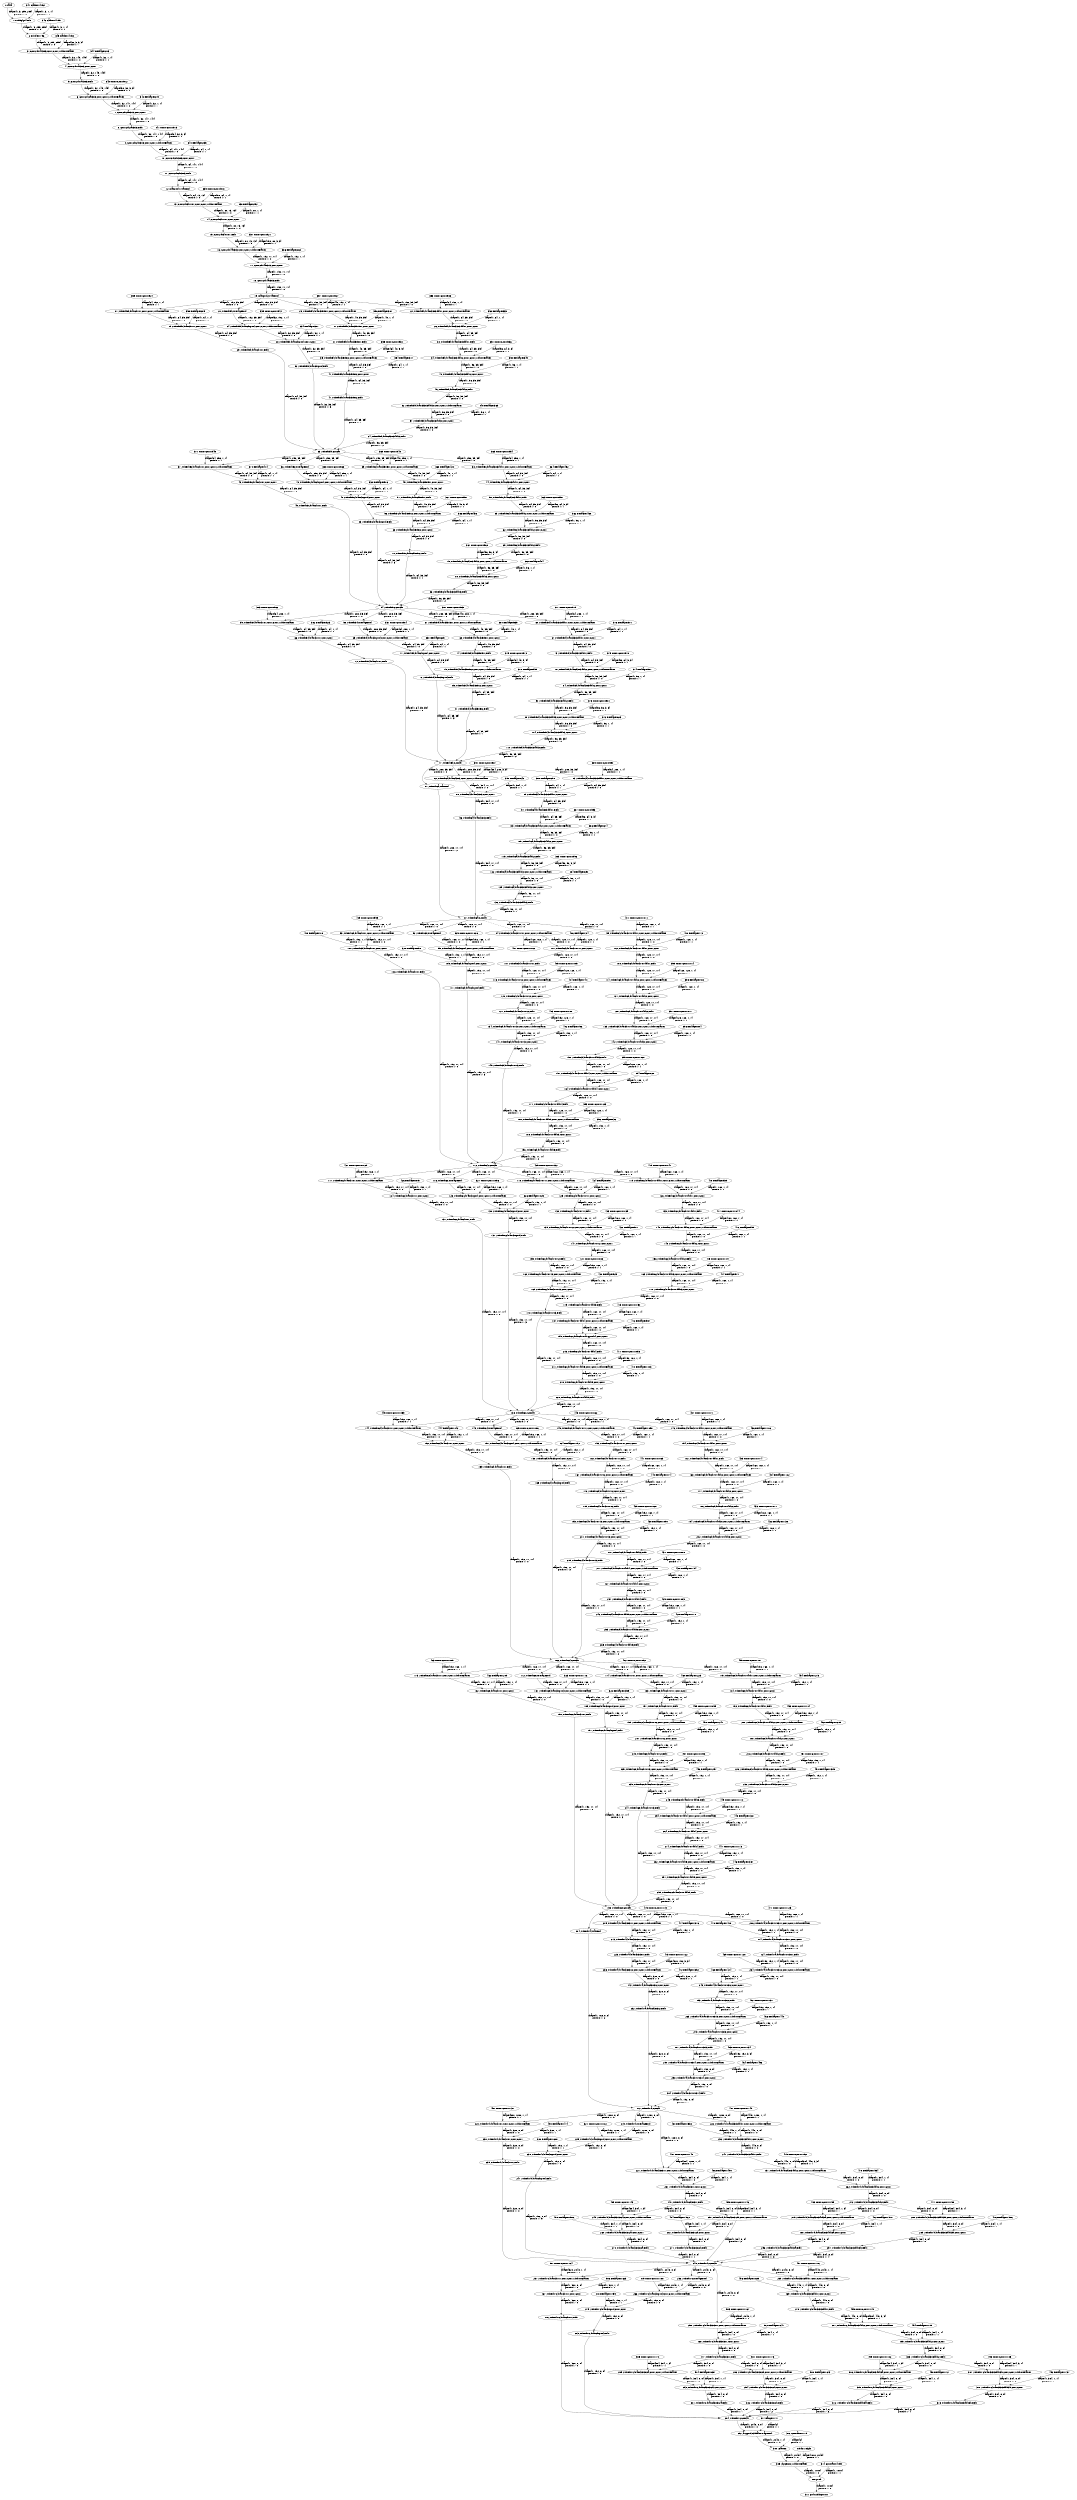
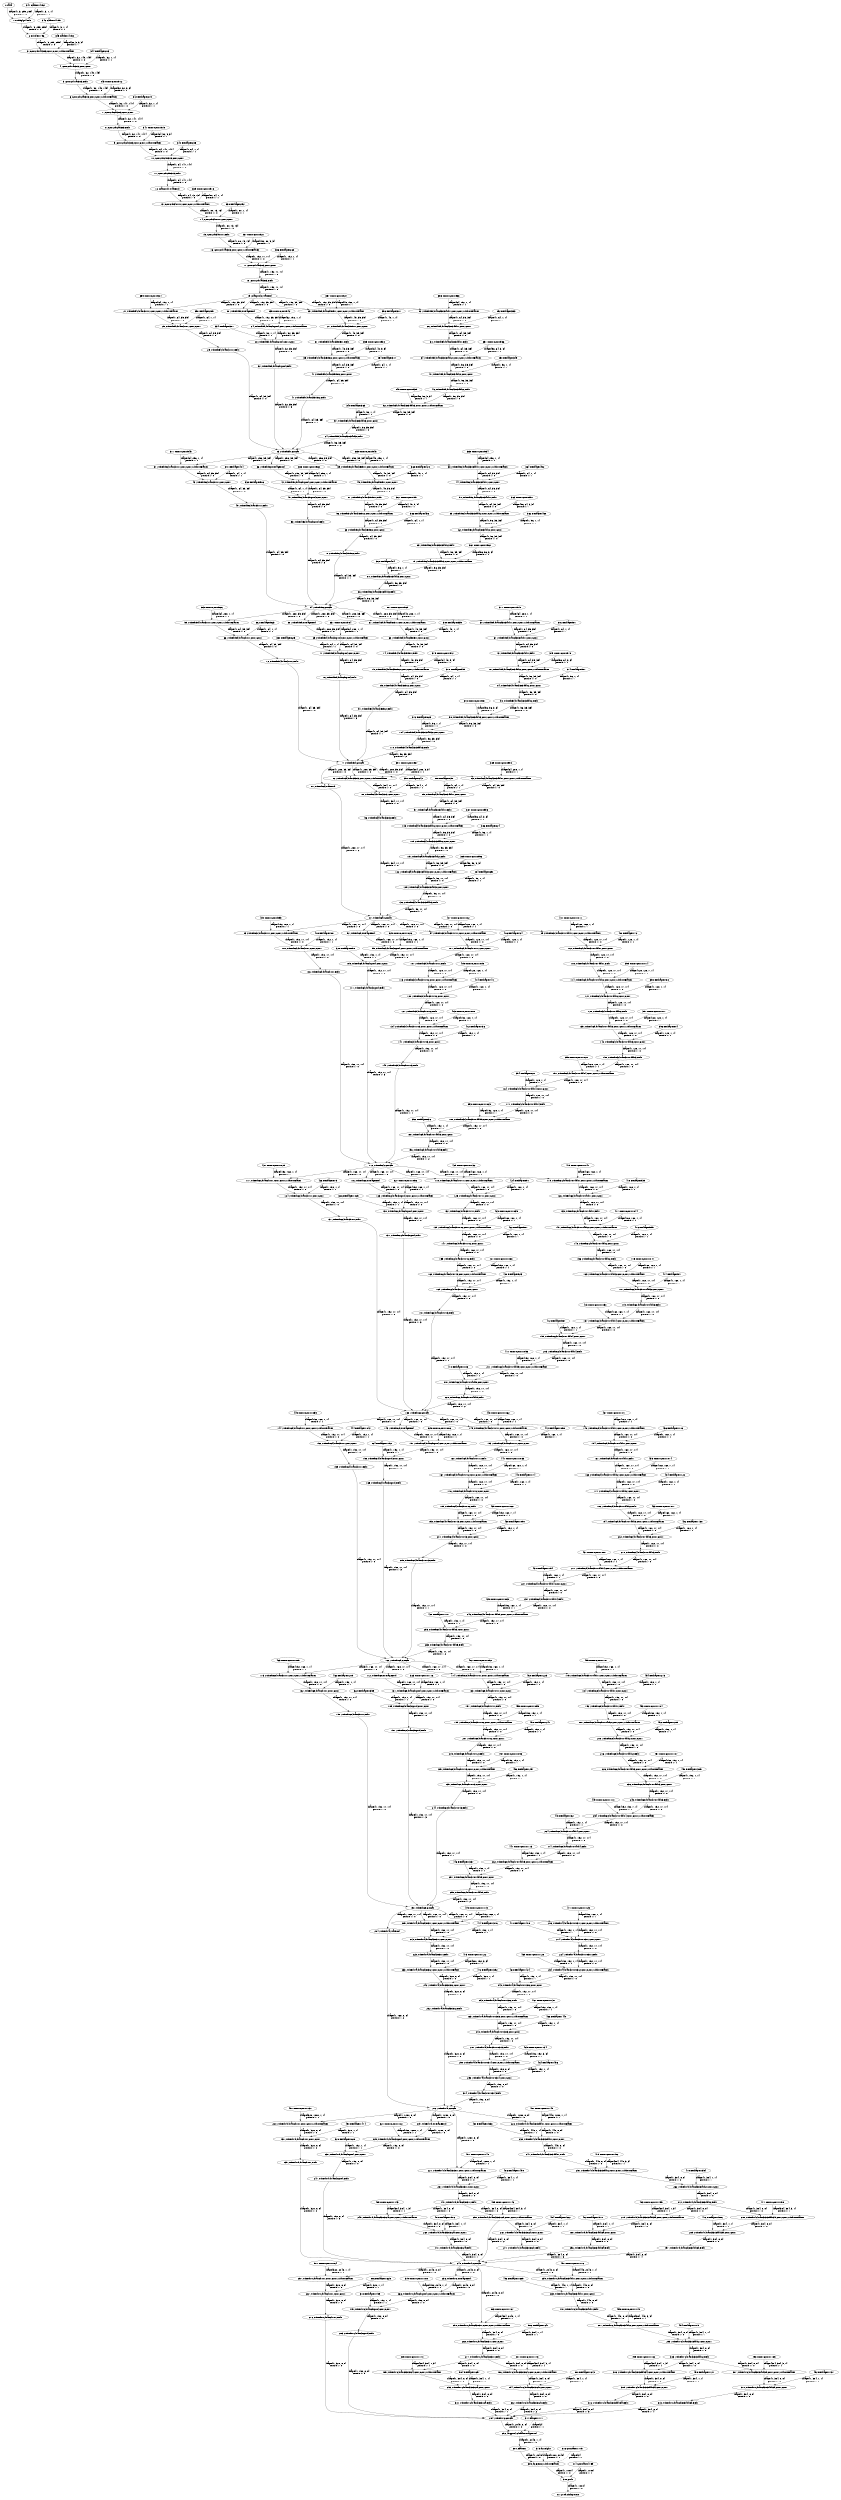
node "349 onnx::Conv_939": added
edge "94 /Mixed_6b/branch7x7_1/conv/Conv/WithoutBiases" -> "407 onnx::Conv_1002": reversed
edge "147 /Mixed_6c/branch7x7_2/conv/Conv" -> "421 onnx::Conv_1038": now "147 /Mixed_6c/branch7x7_2/conv/Conv" -> "155 /Mixed_6c/branch7x7_2/Relu"
node "195 /Mixed_6c/branch7x7avgpool_4/conv/Conv": label "195 /Mixed_6c/branch7x7avgpool_4/conv/Conv" -> "195 /Mixed_6c/branch7x7dbl_4/conv/Conv"
edge "316 Constant_1775" -> "300 /Flatten": now "316 Constant_1775" -> "305 /fc/Gemm/WithoutBiases"
